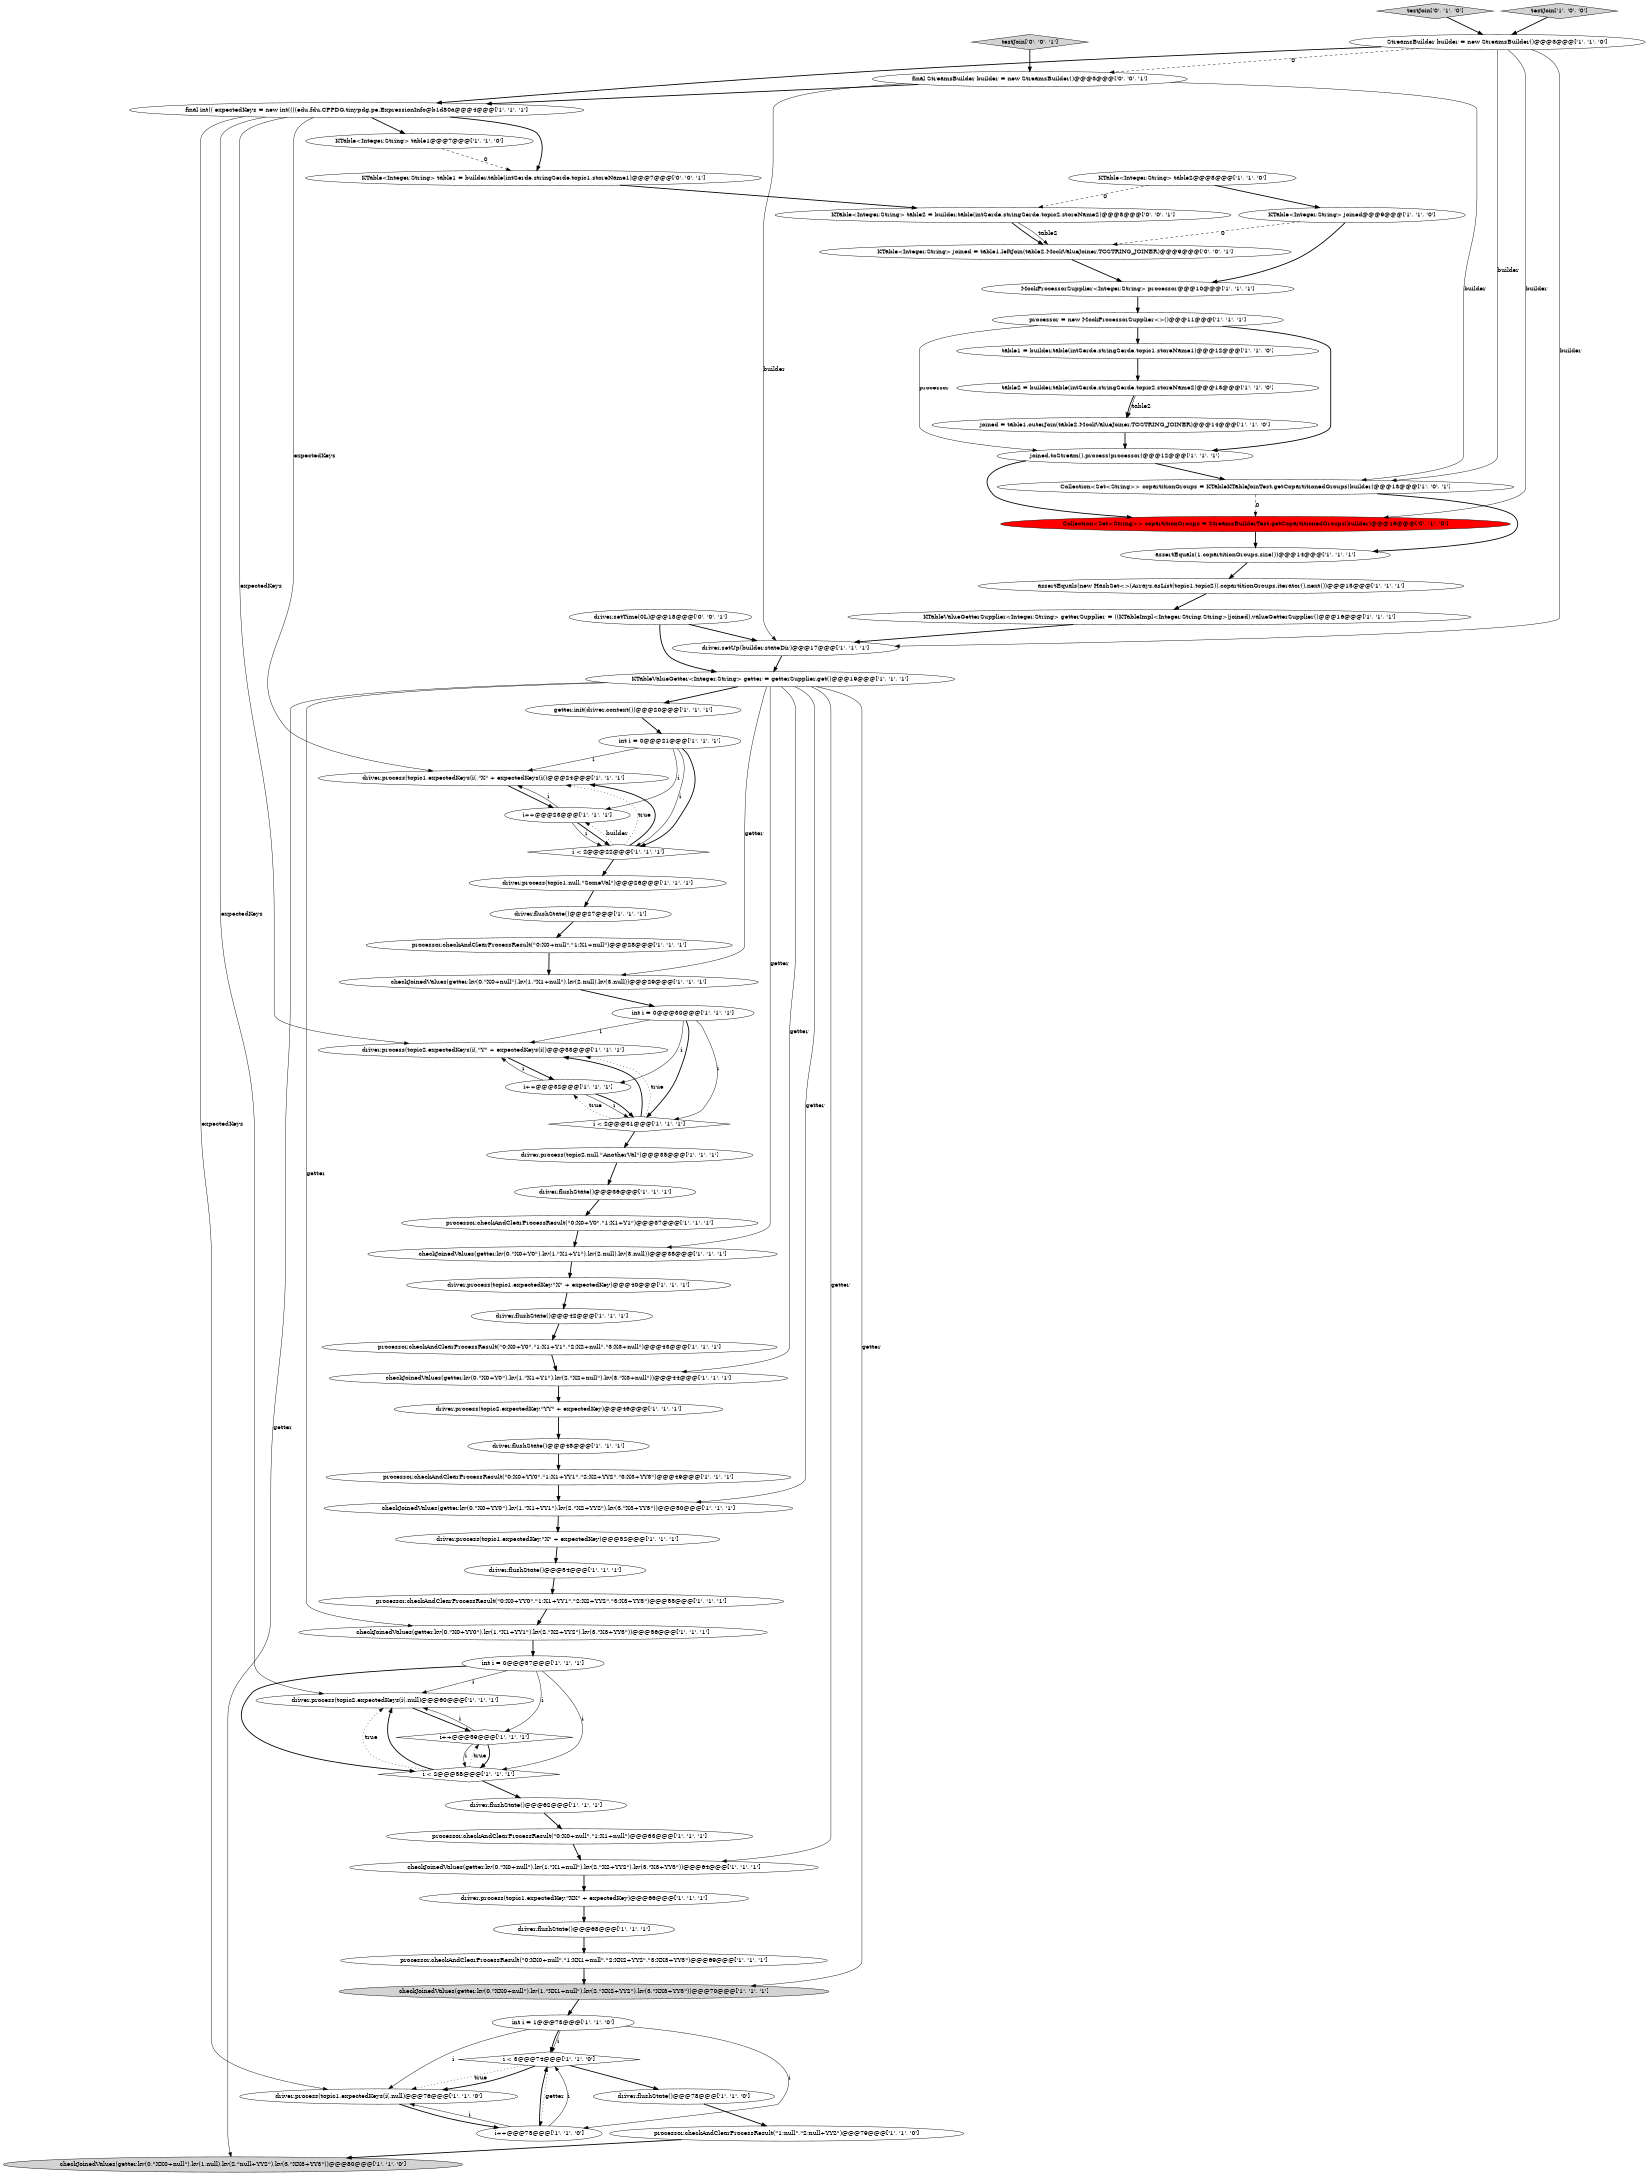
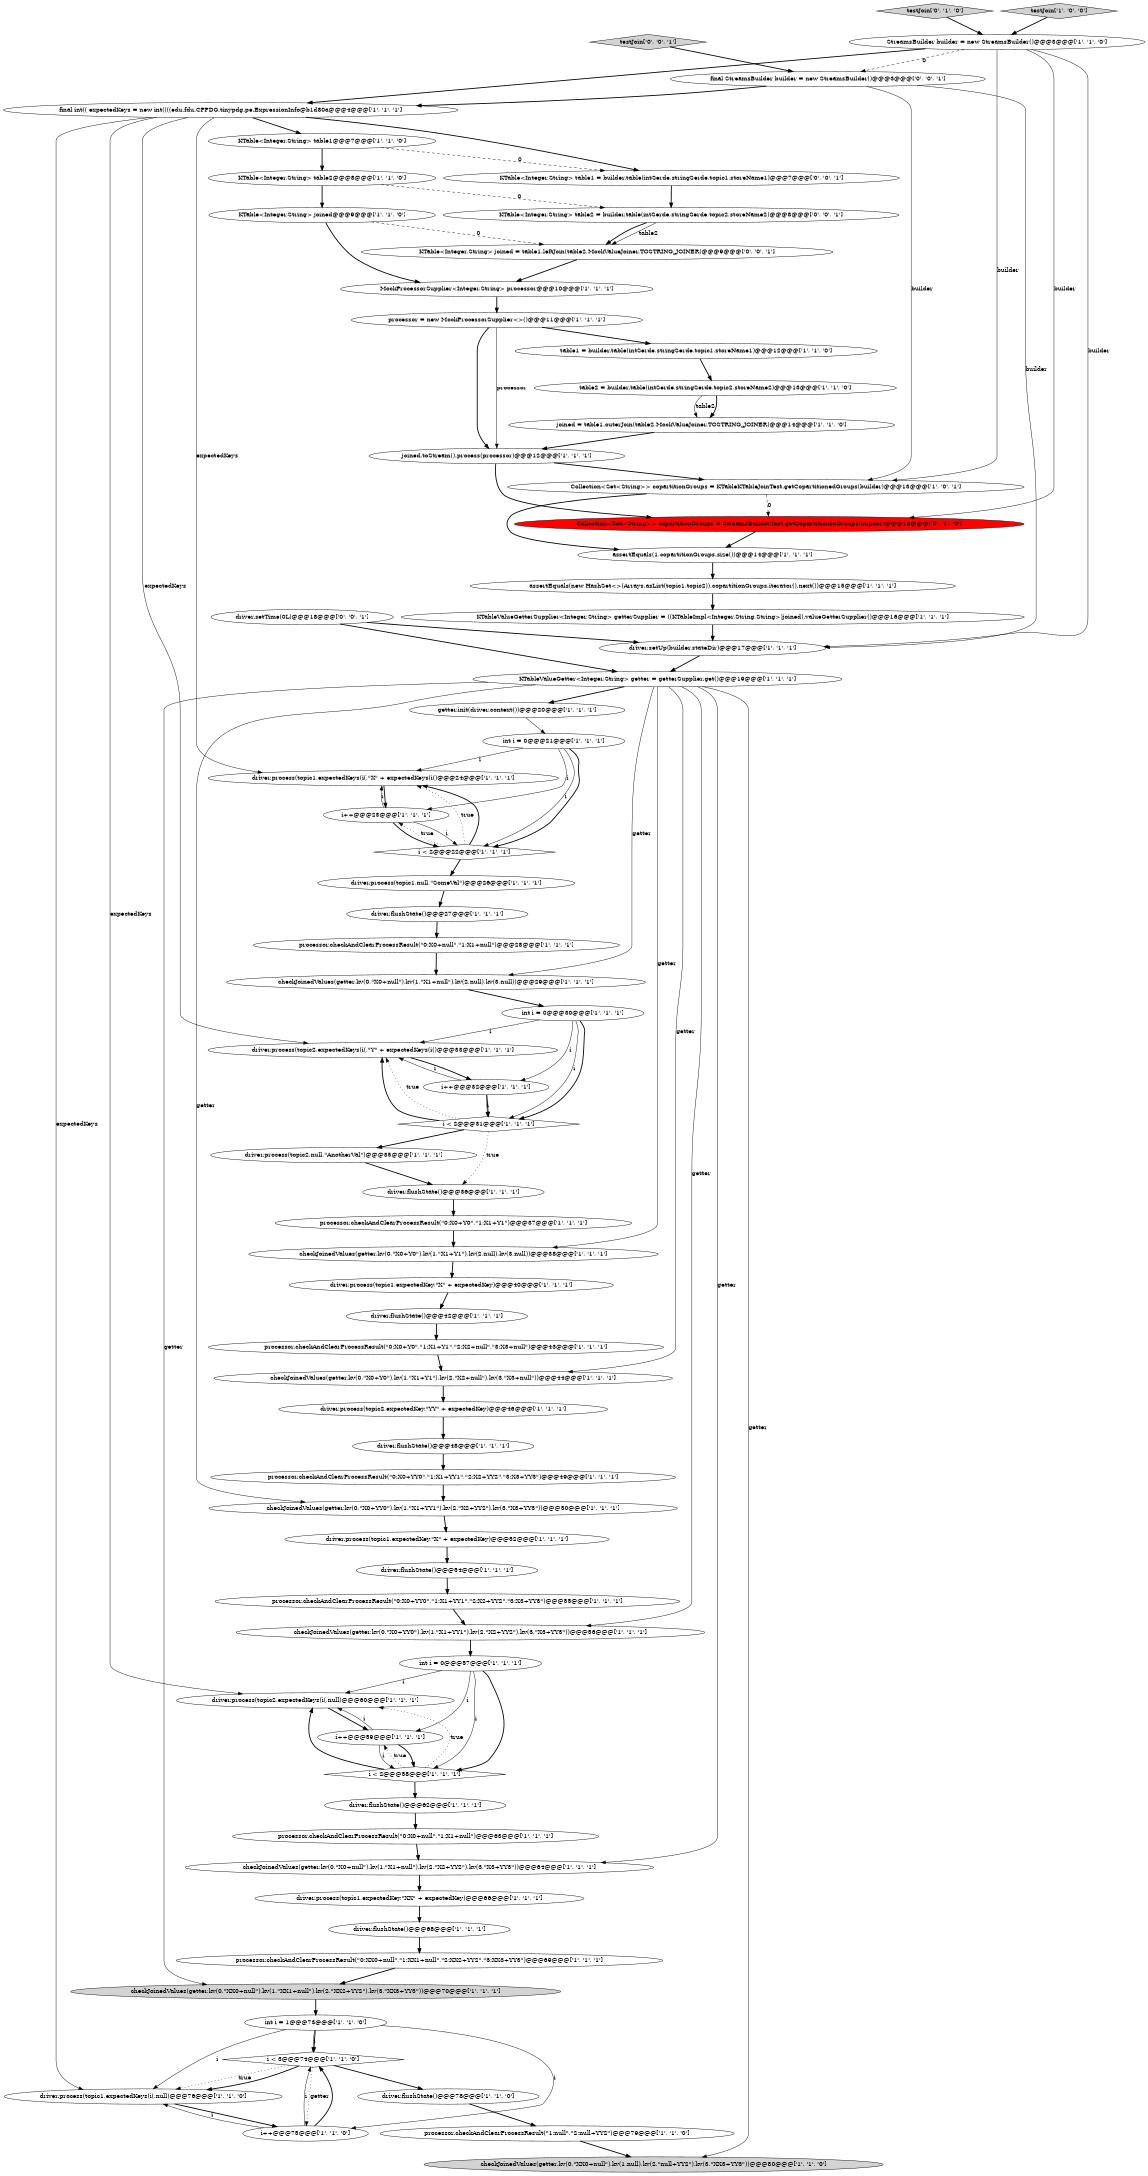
edge "KTable<Integer,String> table1@@@7@@@['1', '1', '0']" -> "KTable<Integer,String> table2@@@8@@@['1', '1', '0']": added
edge "getter.init(driver.context())@@@20@@@['1', '1', '1']" -> "int i = 0@@@21@@@['1', '1', '1']": style bold -> solid
edge "i < 2@@@22@@@['1', '1', '1']" -> "i++@@@23@@@['1', '1', '1']": label "builder" -> "true"
edge "i < 2@@@31@@@['1', '1', '1']" -> "i++@@@32@@@['1', '1', '1']": now "i < 2@@@31@@@['1', '1', '1']" -> "driver.flushState()@@@36@@@['1', '1', '1']"
node "i++@@@59@@@['1', '1', '1']": shape diamond -> ellipse
